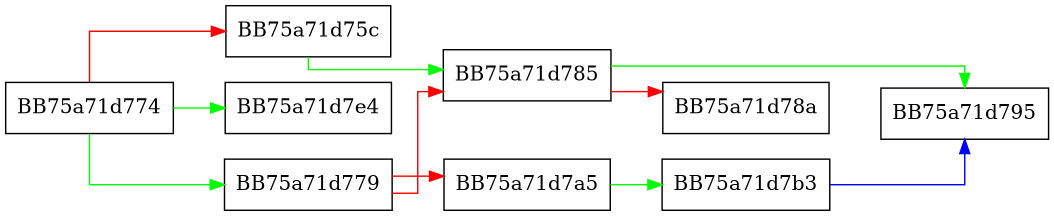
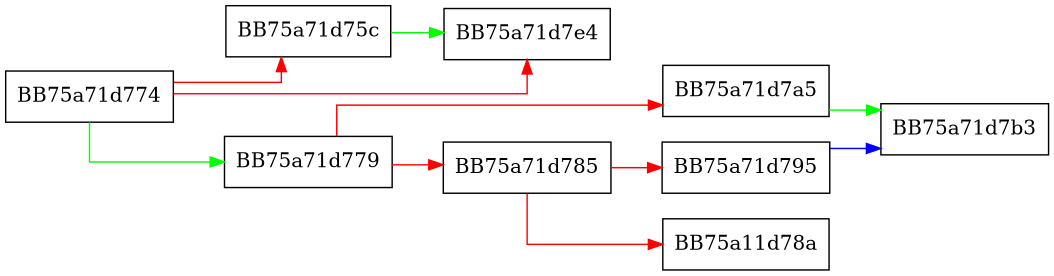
edge "BB75a71d785" -> "BB75a71d795": color green -> red
edge "BB75a71d75c" -> "BB75a71d785": now "BB75a71d75c" -> "BB75a71d7e4"
edge "BB75a71d774" -> "BB75a71d7e4": color green -> red
node "BB75a71d78a": label "BB75a71d78a" -> "BB75a11d78a"
edge "BB75a71d7b3" -> "BB75a71d795": reversed
